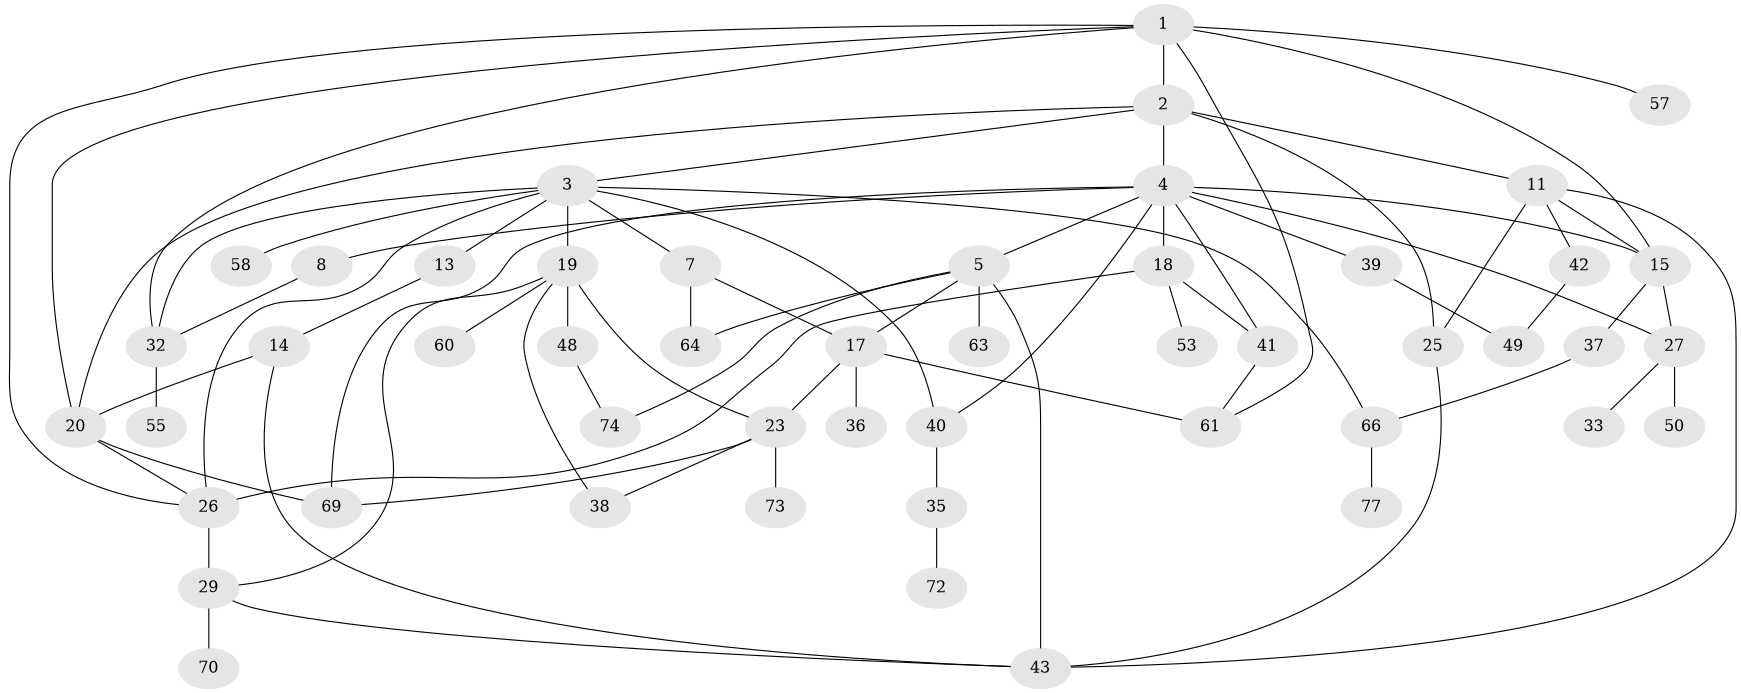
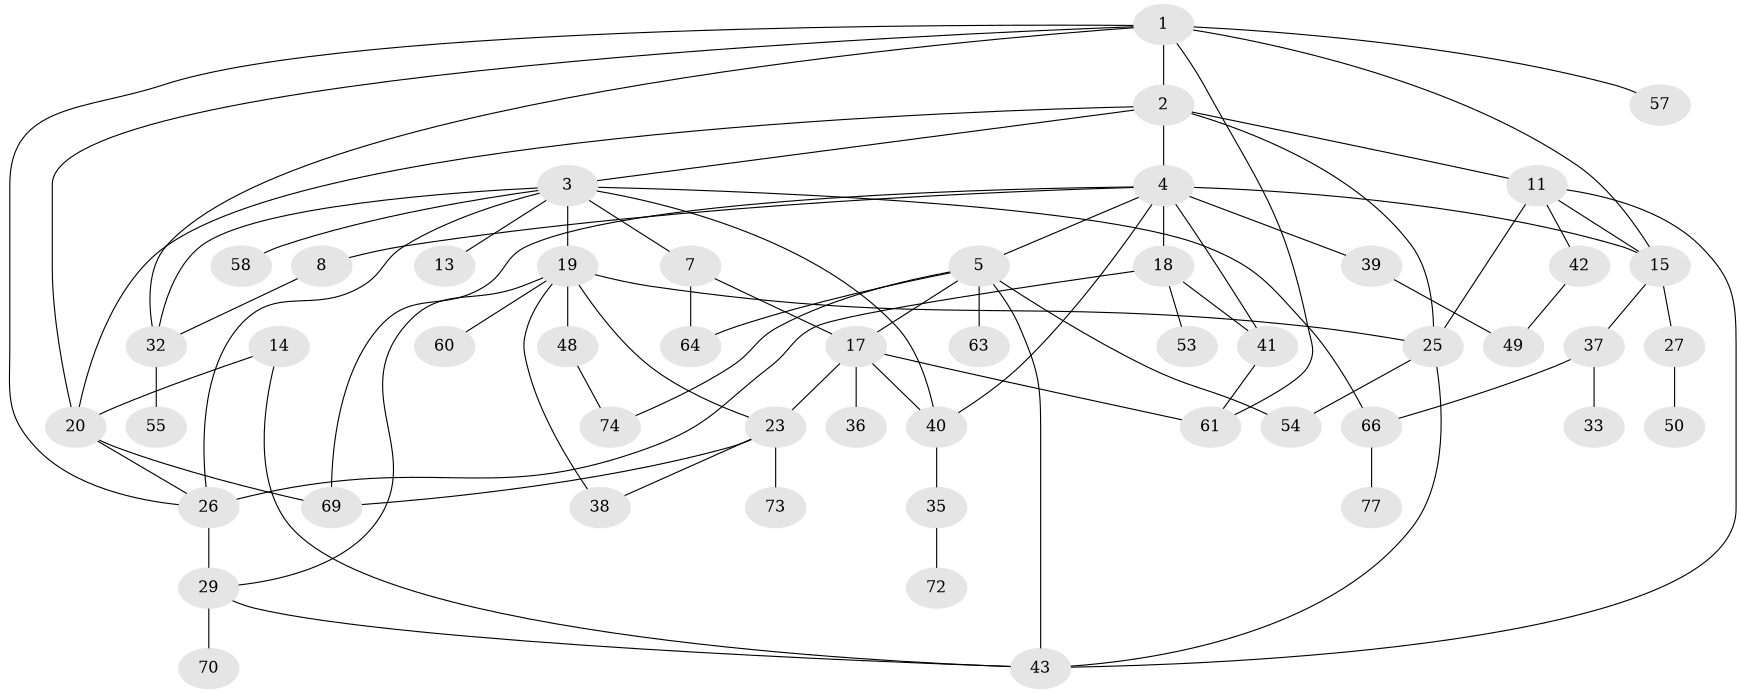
edge "4" -- "27": removed
edge "13" -- "14": removed
edge "19" -- "25": added
edge "17" -- "40": added
edge "27" -- "33": now "37" -- "33"
node "54": added
